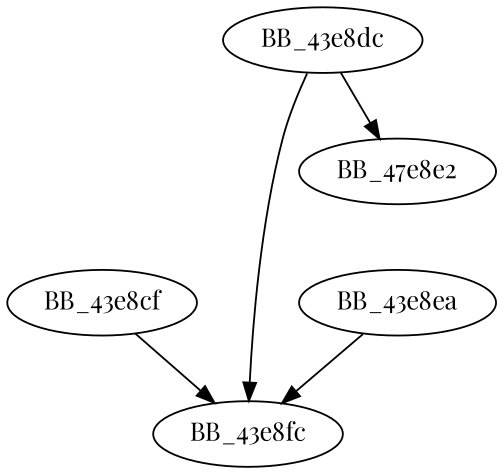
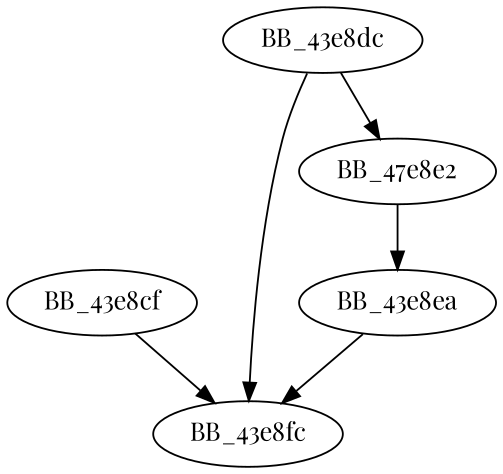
edge "BB_47e8e2" -> "BB_43e8ea": added
